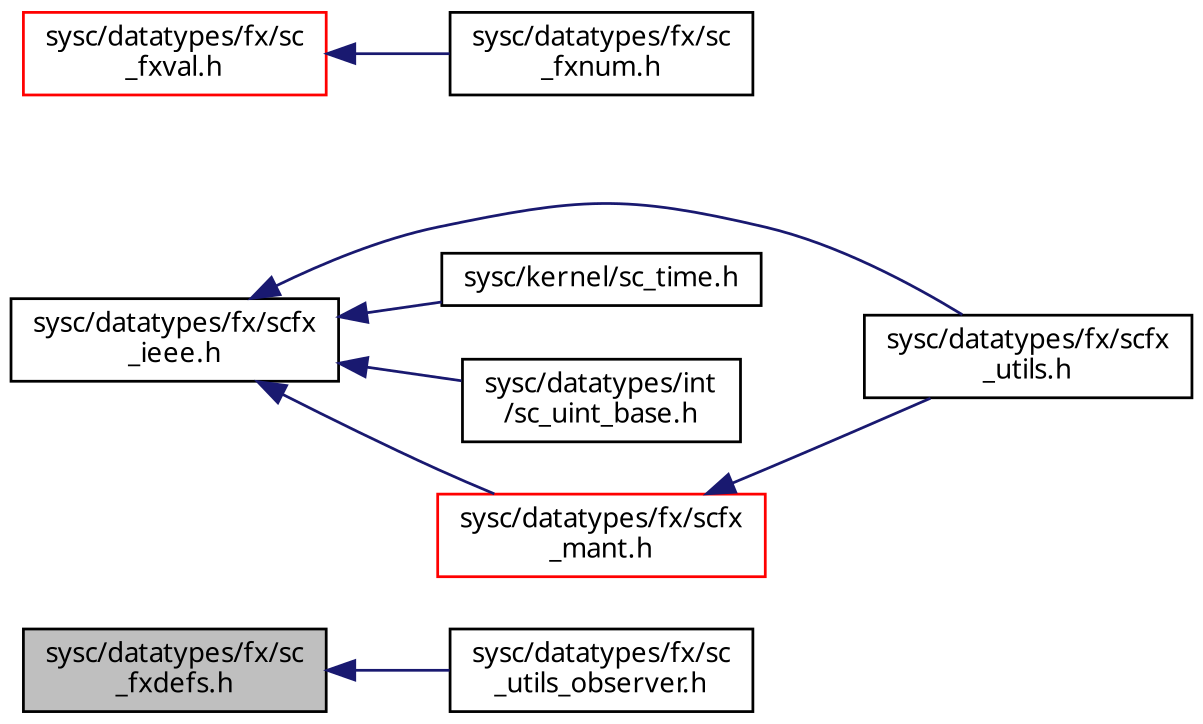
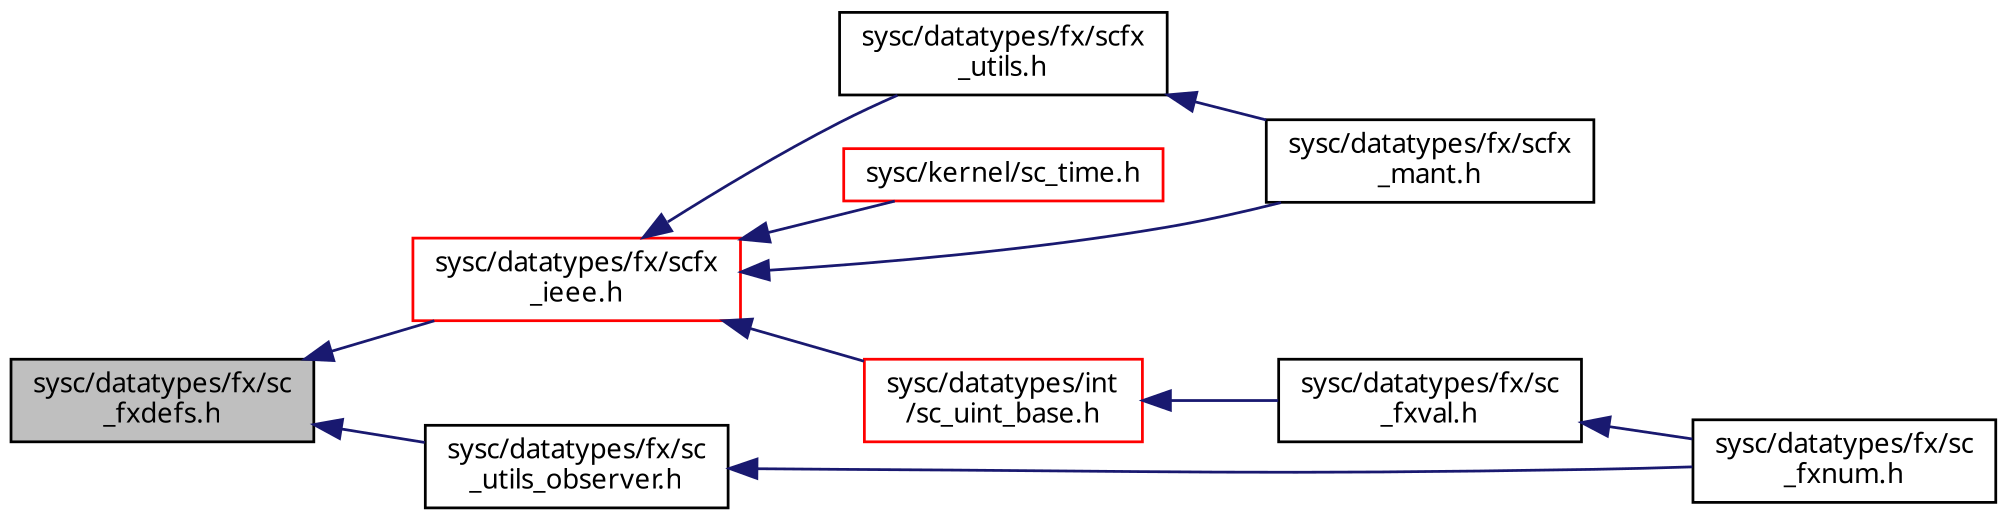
node "sysc/datatypes/fx/sc _fxval.h": color red -> black
node "sysc/kernel/sc_time.h": color black -> red
edge "sysc/datatypes/fx/scfx _ieee.h" -> "sysc/datatypes/fx/sc _fxdefs.h": added
node "sysc/datatypes/fx/scfx _ieee.h": color black -> red
node "sysc/datatypes/int /sc_uint_base.h": color black -> red
edge "sysc/datatypes/fx/sc _fxval.h" -> "sysc/datatypes/int /sc_uint_base.h": added
edge "sysc/datatypes/fx/scfx _utils.h" -> "sysc/datatypes/fx/scfx _mant.h": reversed
edge "sysc/datatypes/fx/sc _fxnum.h" -> "sysc/datatypes/fx/sc _utils_observer.h": added
node "sysc/datatypes/fx/scfx _mant.h": color red -> black
